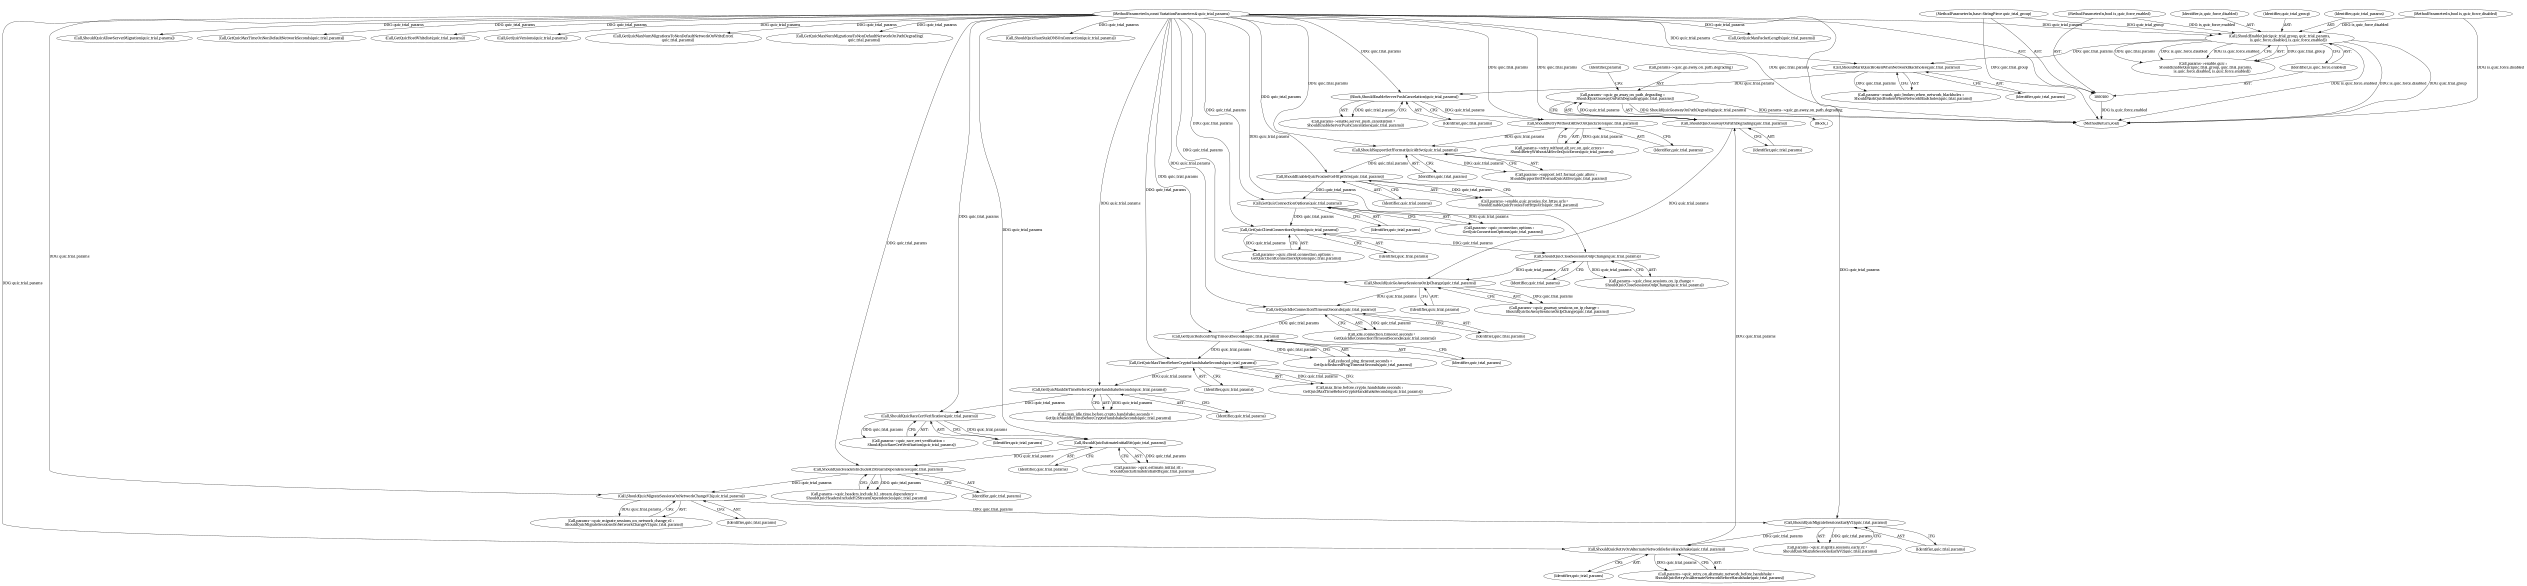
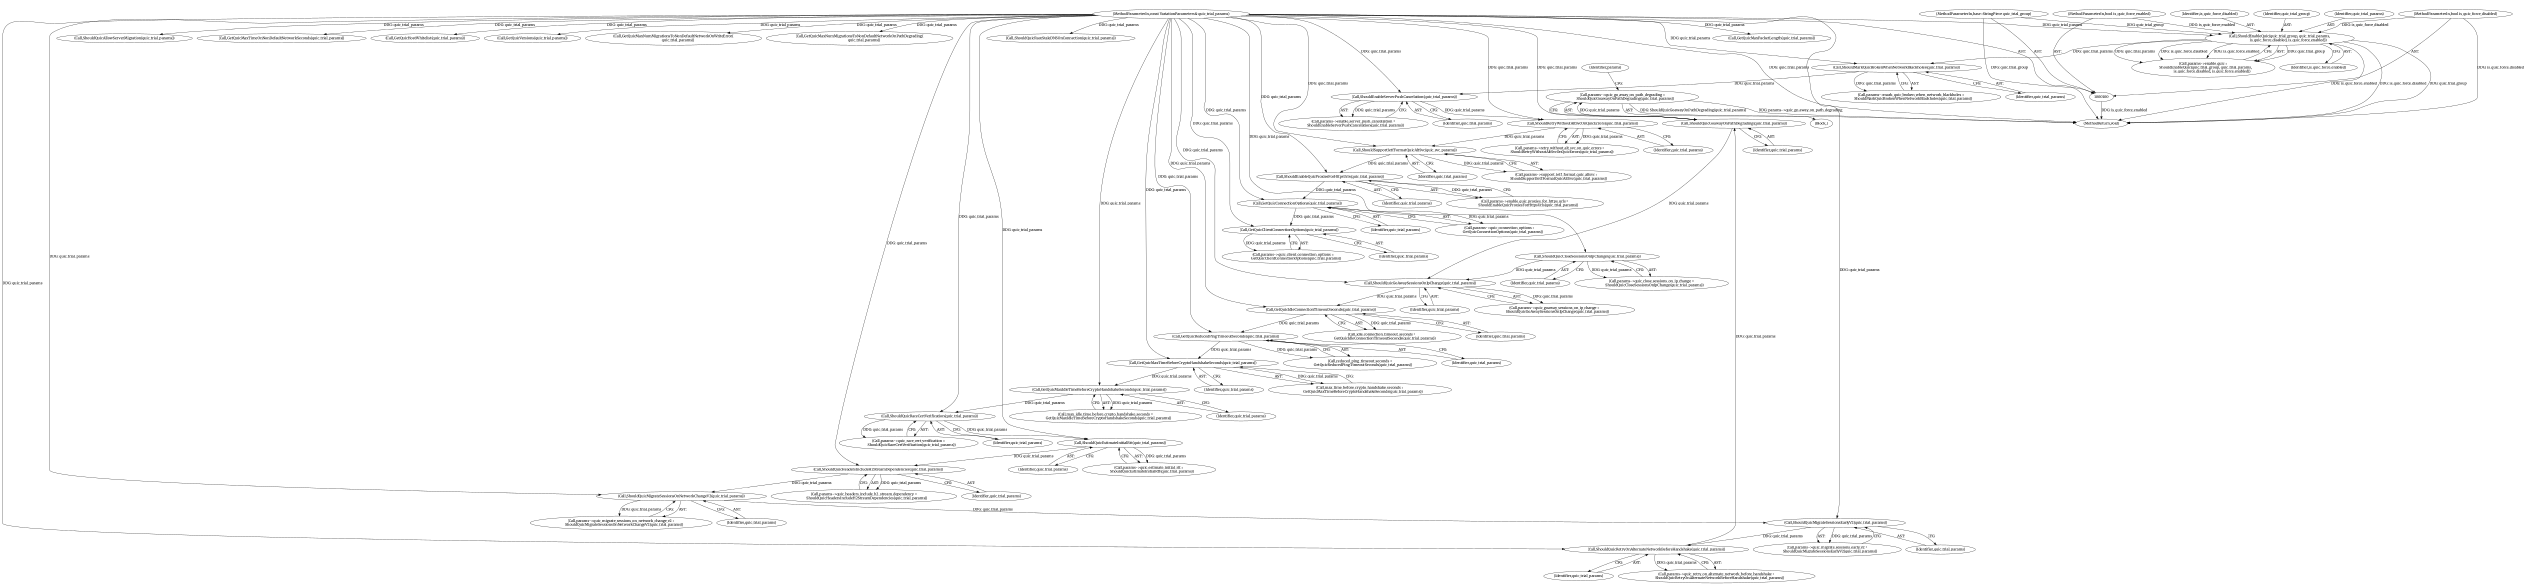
node "(Call,params->quic_go_away_on_path_degrading)": removed
edge "(Identifier,is_quic_force_enabled)" -> "1000100": now "(MethodParameterIn,bool is_quic_force_disabled)" -> "1000100"
node "(Block,ShouldEnableServerPushCancelation(quic_trial_params))": label "(Block,ShouldEnableServerPushCancelation(quic_trial_params))" -> "(Call,ShouldEnableServerPushCancelation(quic_trial_params))"
node "(Call,ShouldSupportIetfFormatQuicAltSvc(quic_trial_params))": label "(Call,ShouldSupportIetfFormatQuicAltSvc(quic_trial_params))" -> "(Call,ShouldSupportIetfFormatQuicAltSvc(quic_svc_params))"
edge "(Call,GetQuicClientConnectionOptions(quic_trial_params))" -> "(Call,ShouldQuicCloseSessionsOnIpChange(quic_trial_params))": removed, label "DDG: quic_trial_params"
